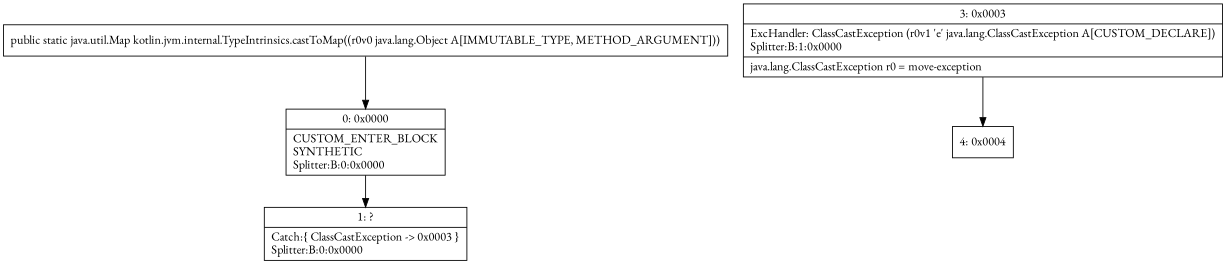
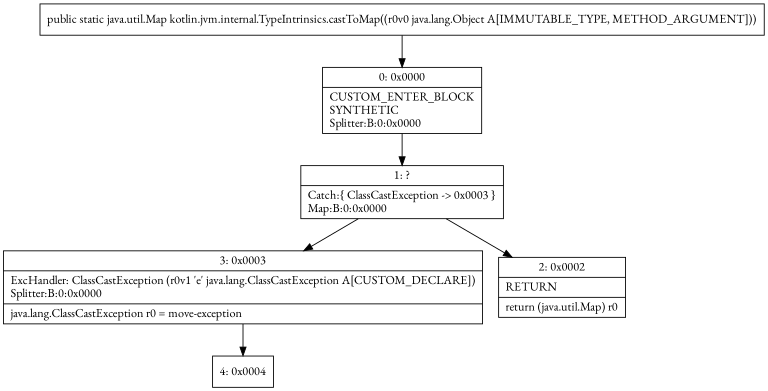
node "3: 0x0003": text "Splitter:B:1:0x0000" -> "Splitter:B:0:0x0000"
edge "1: ?" -> "3: 0x0003": added
node "1: ?": text "Splitter:B:0:0x0000" -> "Map:B:0:0x0000"
node "2: 0x0002": added
